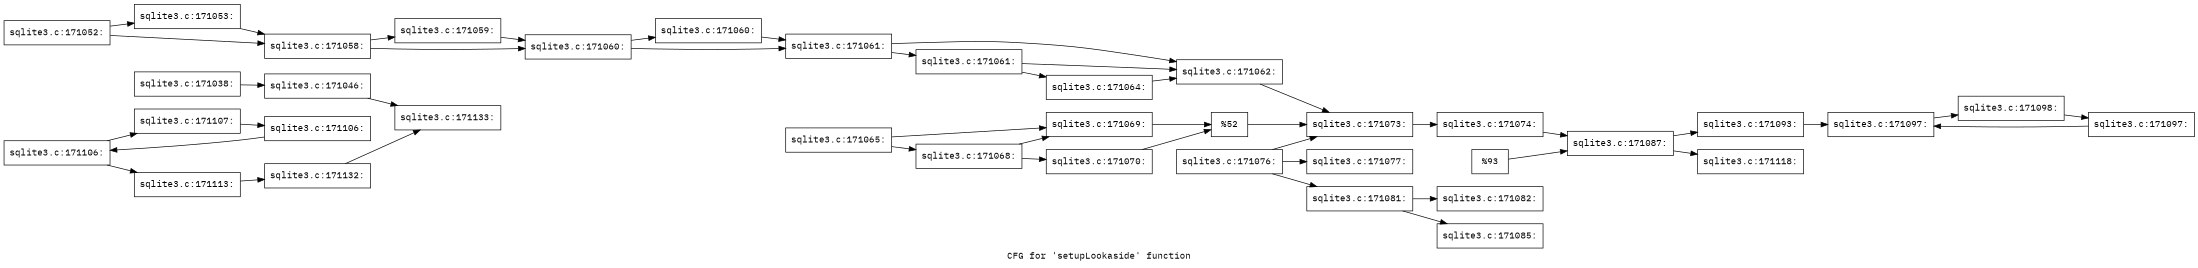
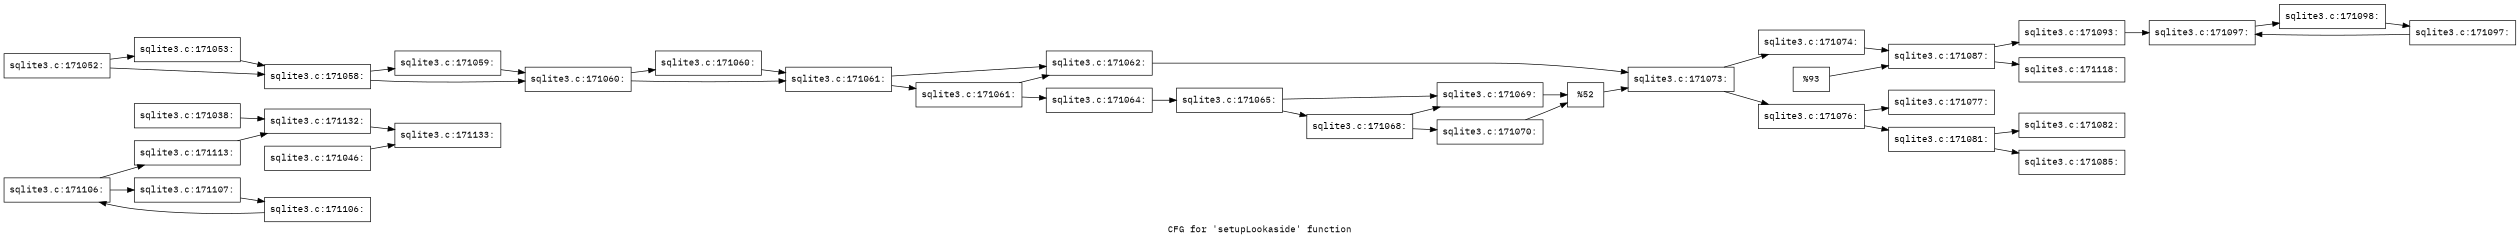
edge "sqlite3.c:171064:" -> "sqlite3.c:171062:": now "sqlite3.c:171064:" -> "sqlite3.c:171065:"
edge "sqlite3.c:171038:" -> "sqlite3.c:171046:": now "sqlite3.c:171038:" -> "sqlite3.c:171132:"
edge "sqlite3.c:171076:" -> "sqlite3.c:171073:": reversed
